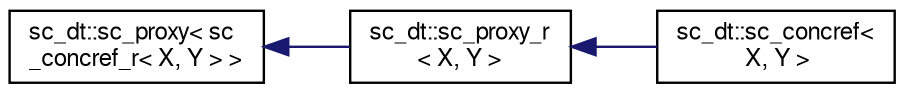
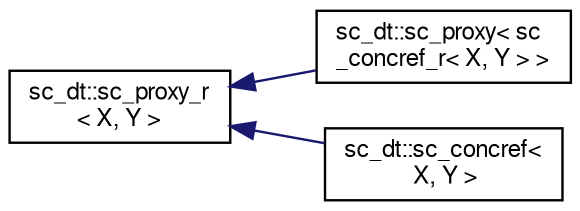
edge "sc_dt::sc_proxy_r < X, Y >" -> "sc_dt::sc_proxy< sc _concref_r< X, Y > >": reversed
